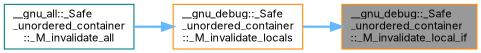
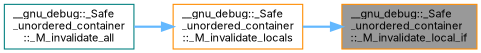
node "__gnu_all::_Safe _unordered_container ::_M_invalidate_all": label "__gnu_all::_Safe _unordered_container ::_M_invalidate_all" -> "__gnu_debug::_Safe _unordered_container ::_M_invalidate_all"
